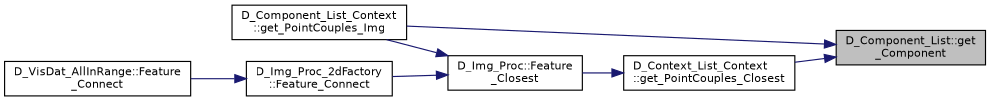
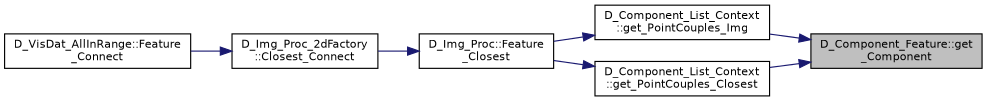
edge "D_Component_List_Context ::get_PointCouples_Img" -> "D_Img_Proc::Feature _Closest": reversed
node "D_Component_List::get _Component": label "D_Component_List::get _Component" -> "D_Component_Feature::get _Component"
node "D_Context_List_Context ::get_PointCouples_Closest": label "D_Context_List_Context ::get_PointCouples_Closest" -> "D_Component_List_Context ::get_PointCouples_Closest"
node "D_Img_Proc_2dFactory ::Feature_Connect": label "D_Img_Proc_2dFactory ::Feature_Connect" -> "D_Img_Proc_2dFactory ::Closest_Connect"
